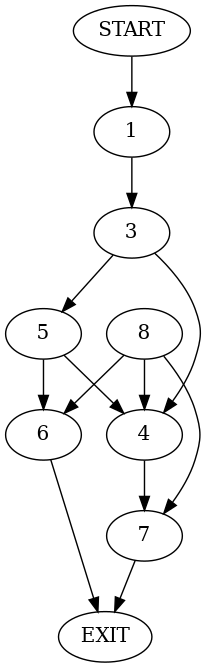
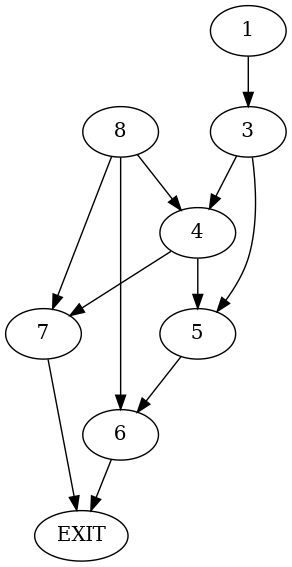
node "START": removed
edge "5" -> "4": reversed
